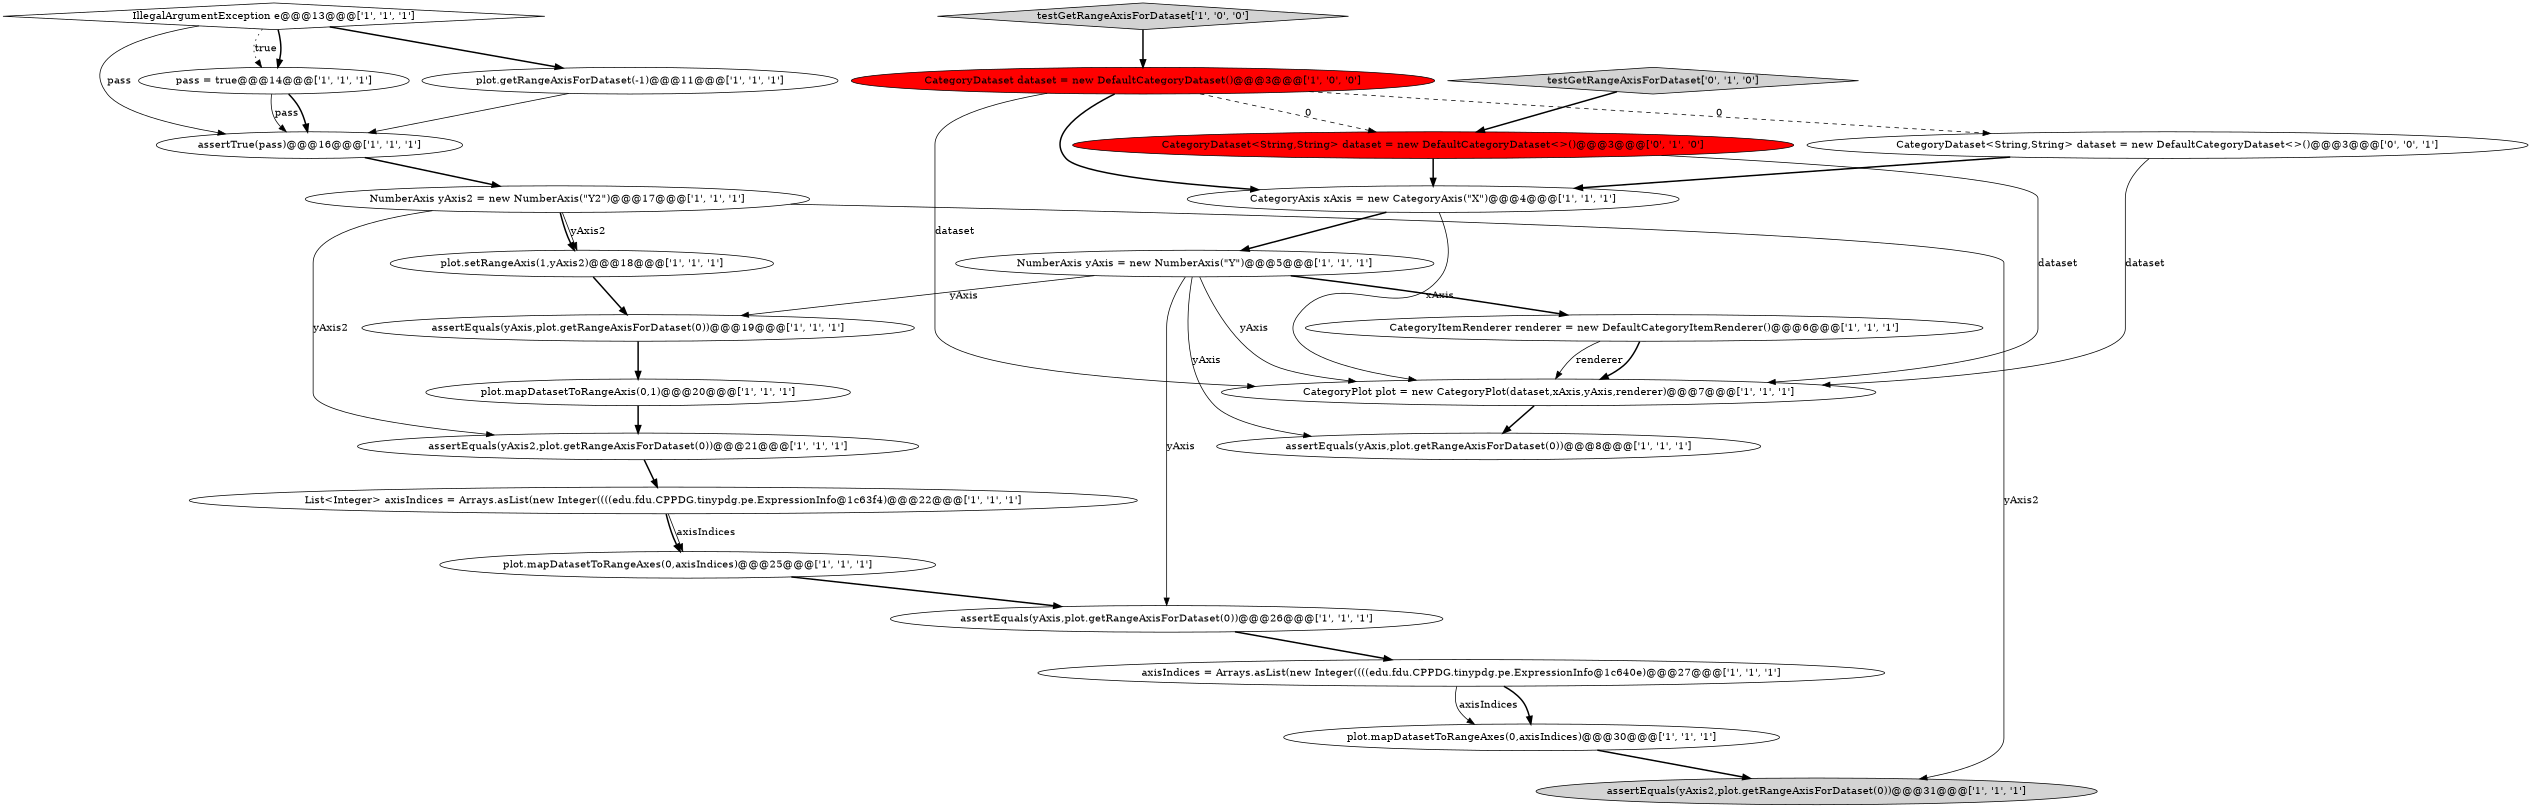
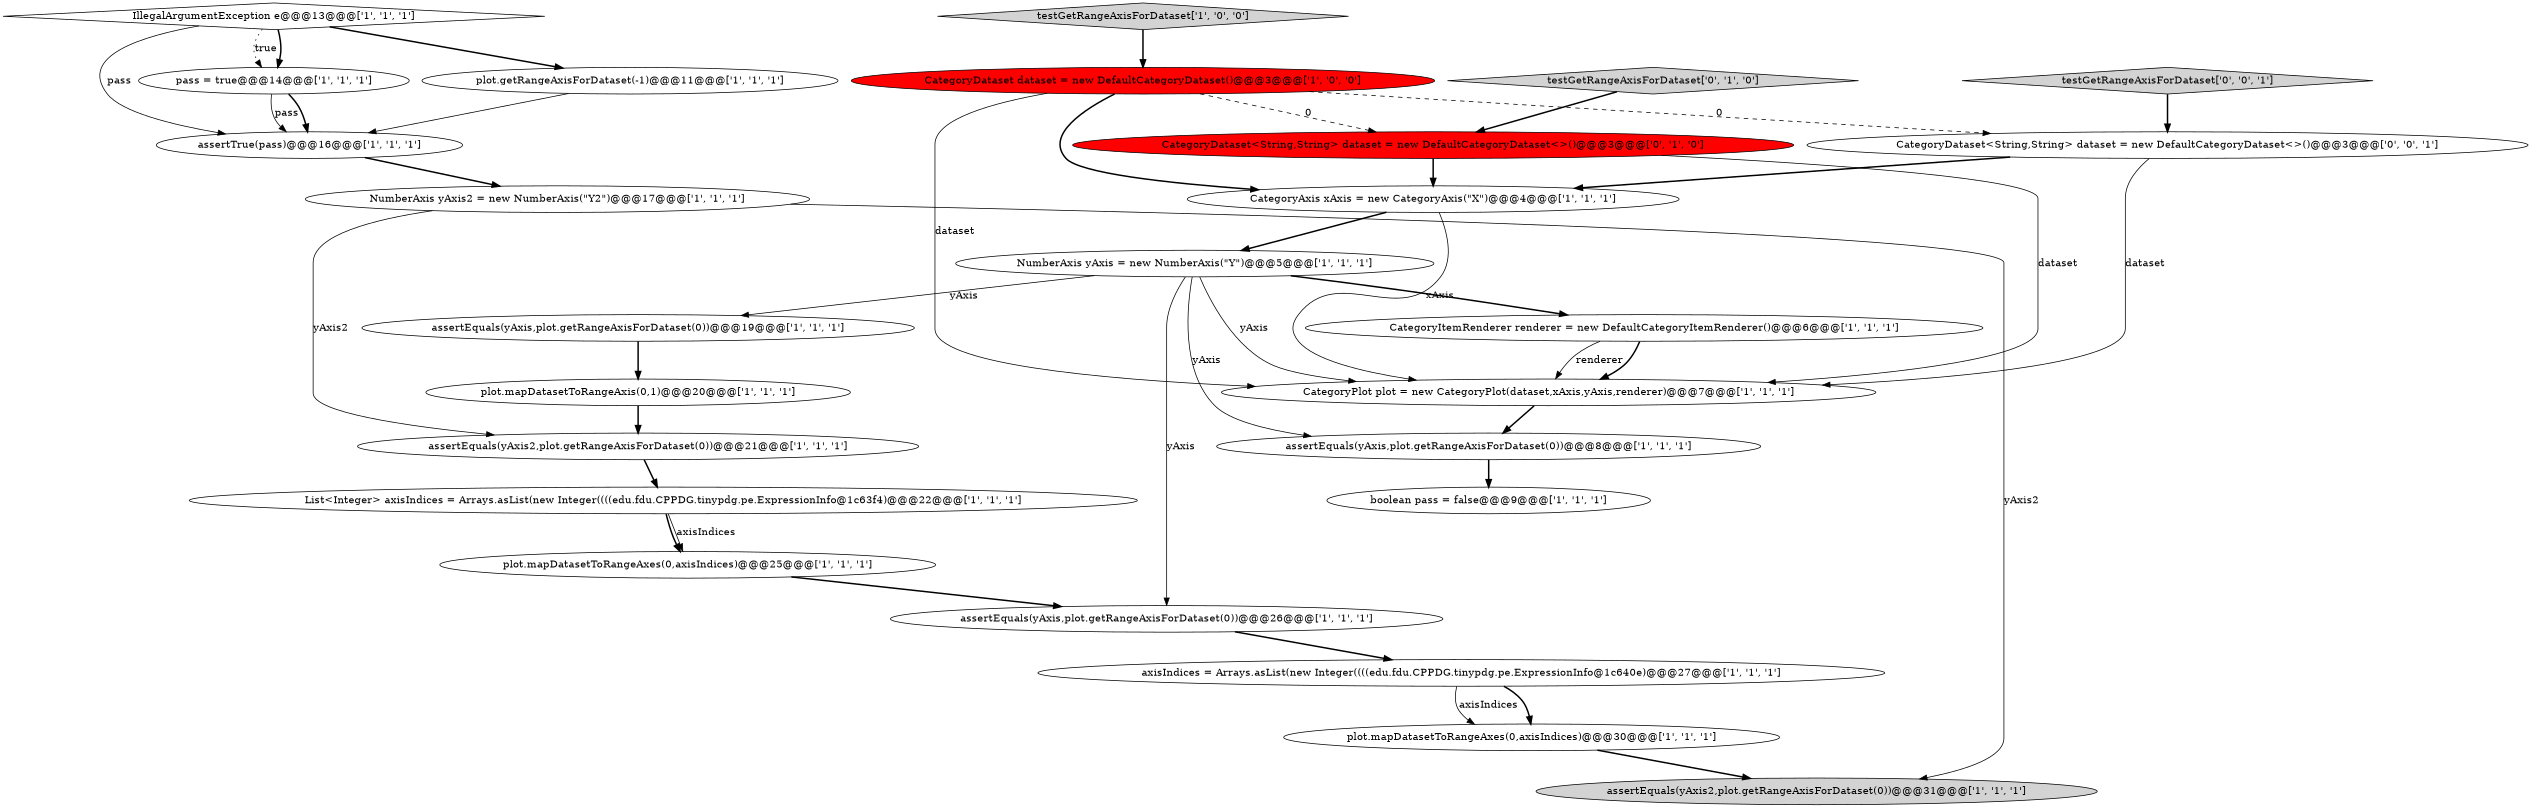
node "testGetRangeAxisForDataset['0', '0', '1']": added
node "plot.setRangeAxis(1,yAxis2)@@@18@@@['1', '1', '1']": removed
node "boolean pass = false@@@9@@@['1', '1', '1']": added
